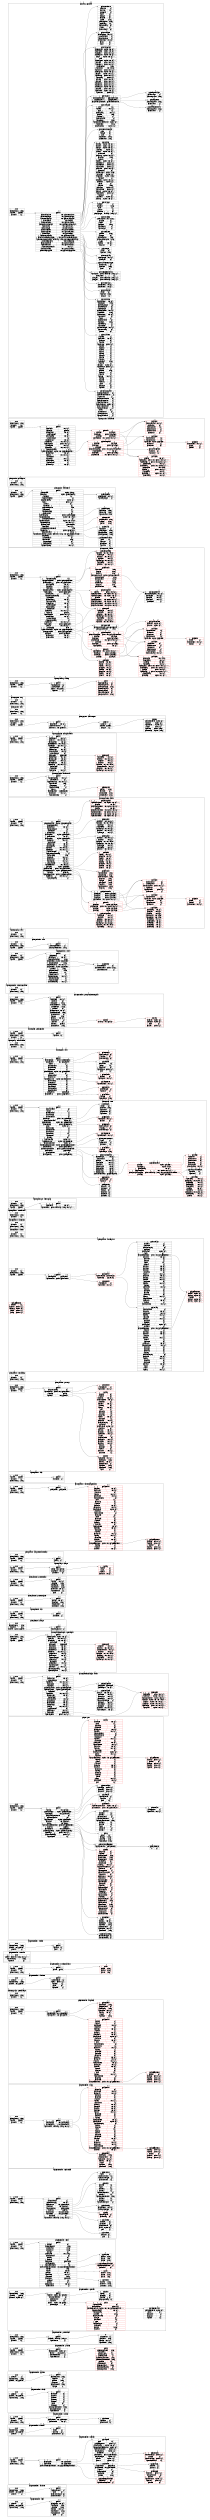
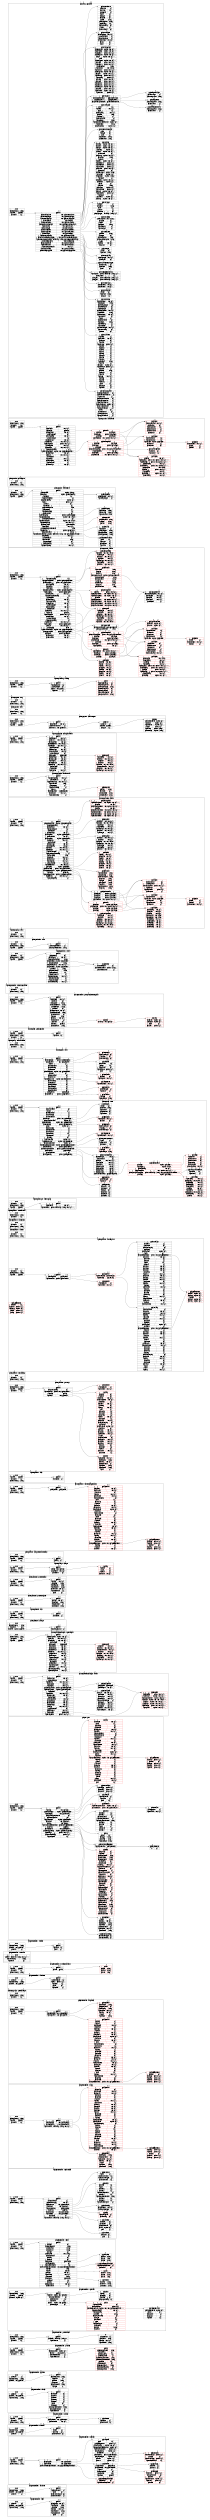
node "ApiAirBase": text "String," -> "ApiData,"
